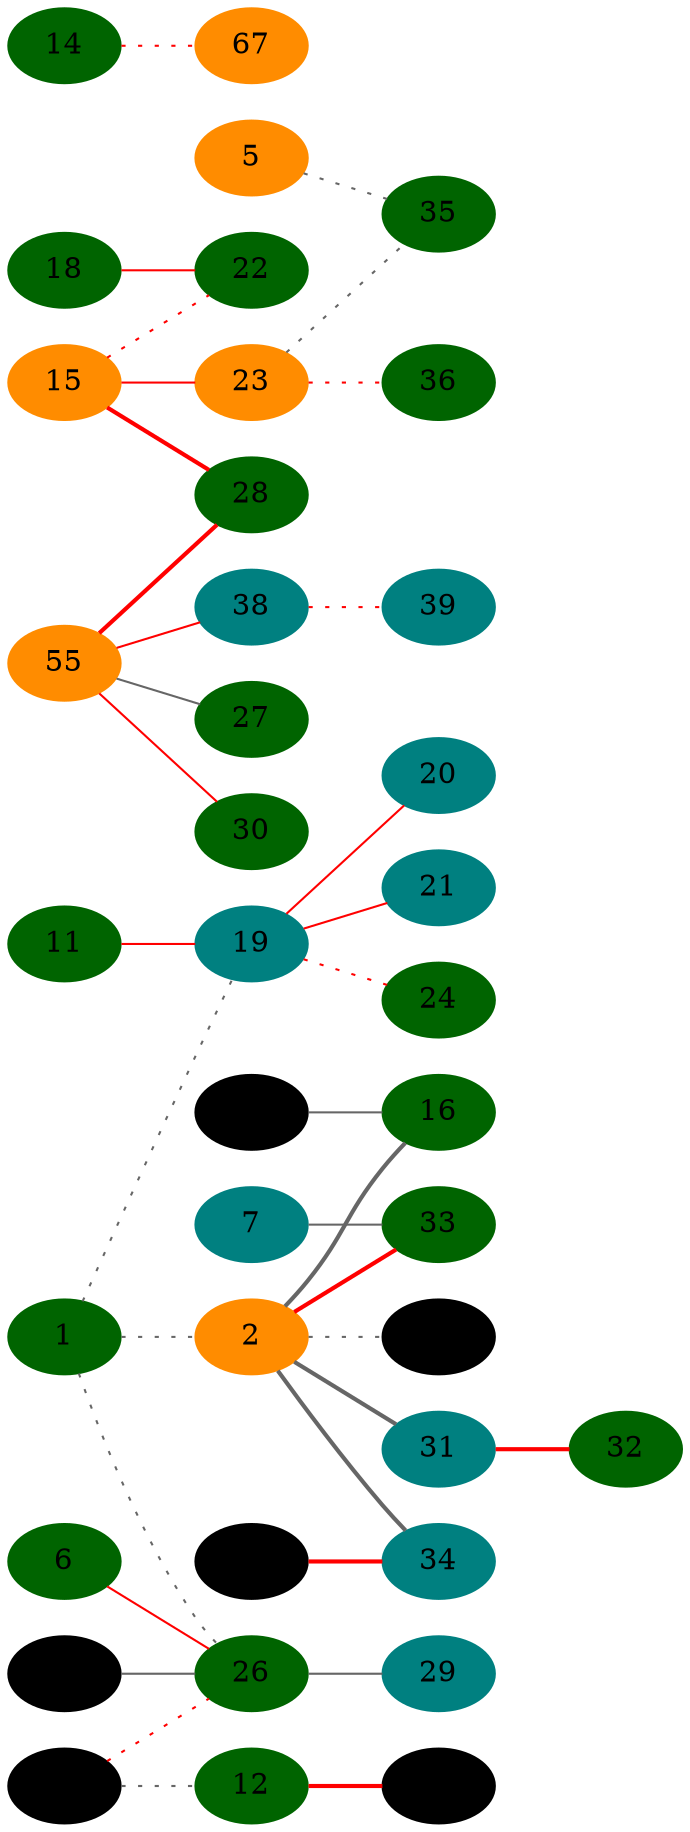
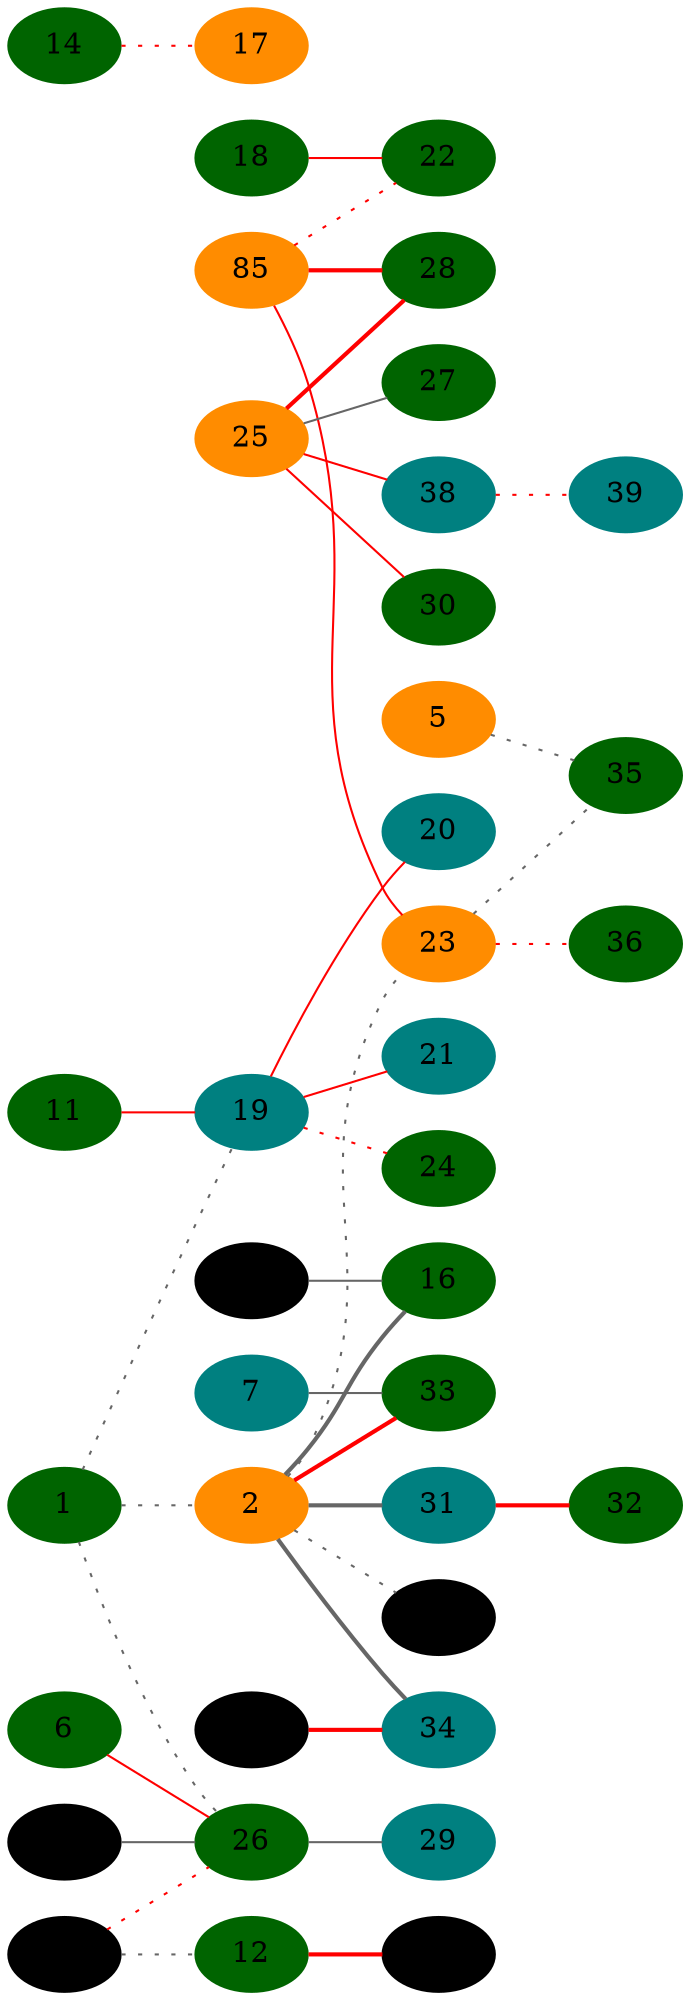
node "67": label "67" -> "17"
node "15": label "15" -> "85"
node "55": label "55" -> "25"
edge "23" -- "2": added
